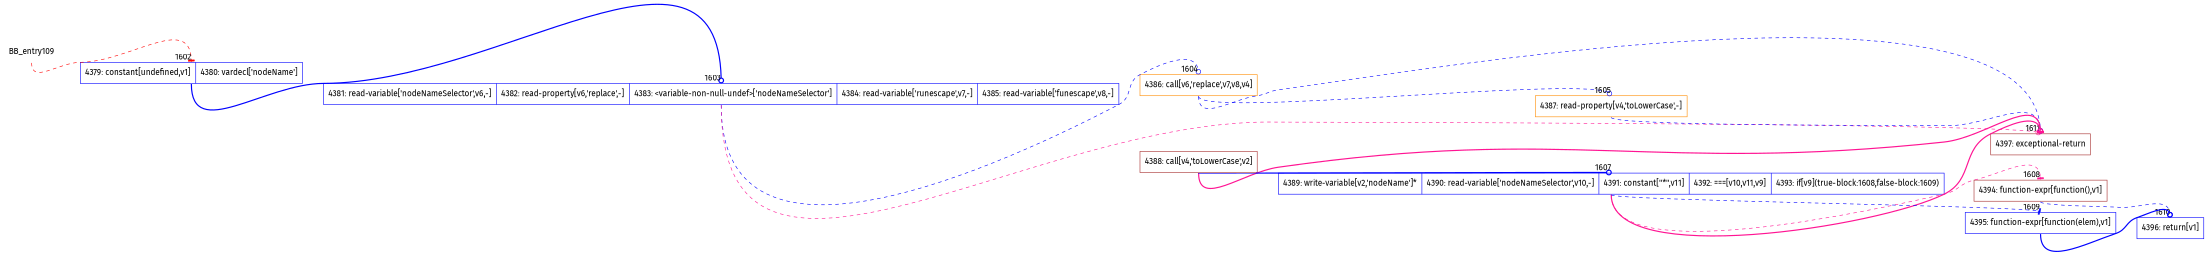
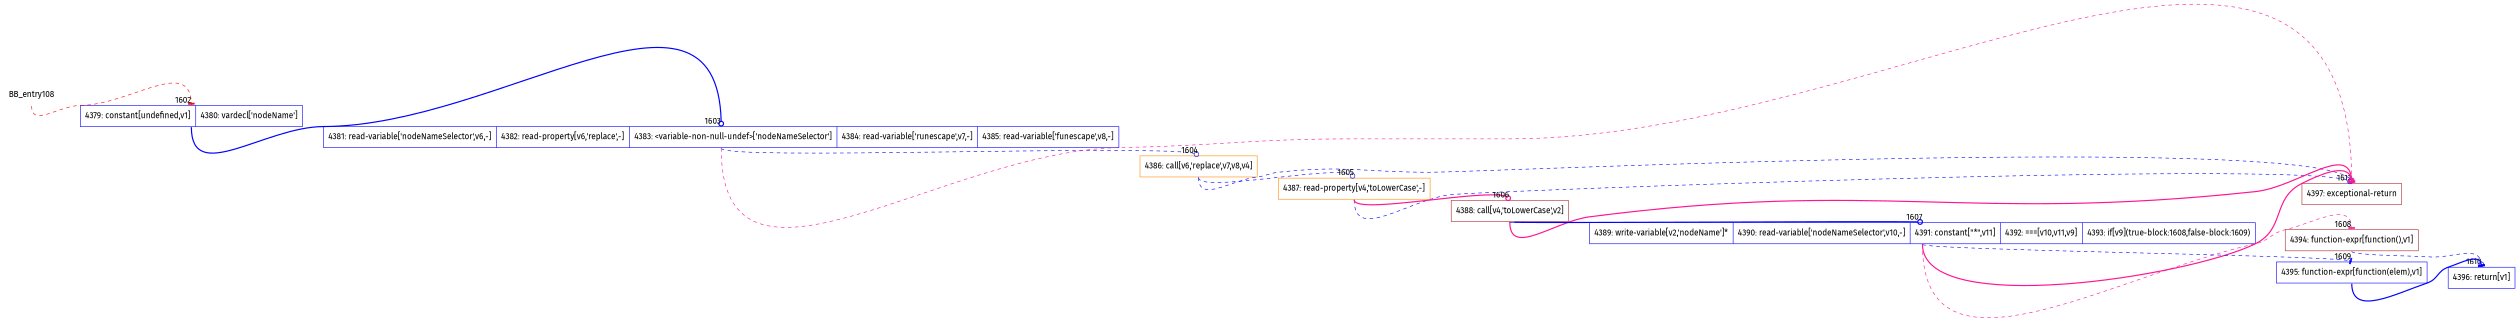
node "BB_entry109": label "BB_entry109" -> "BB_entry108"
edge "4387: read-property[v4,'toLowerCase',-]" -> "4388: call[v4,'toLowerCase',v2]": added
edge "4395: function-expr[function(elem),v1]" -> "4396: return[v1]": arrowhead odot -> tee
